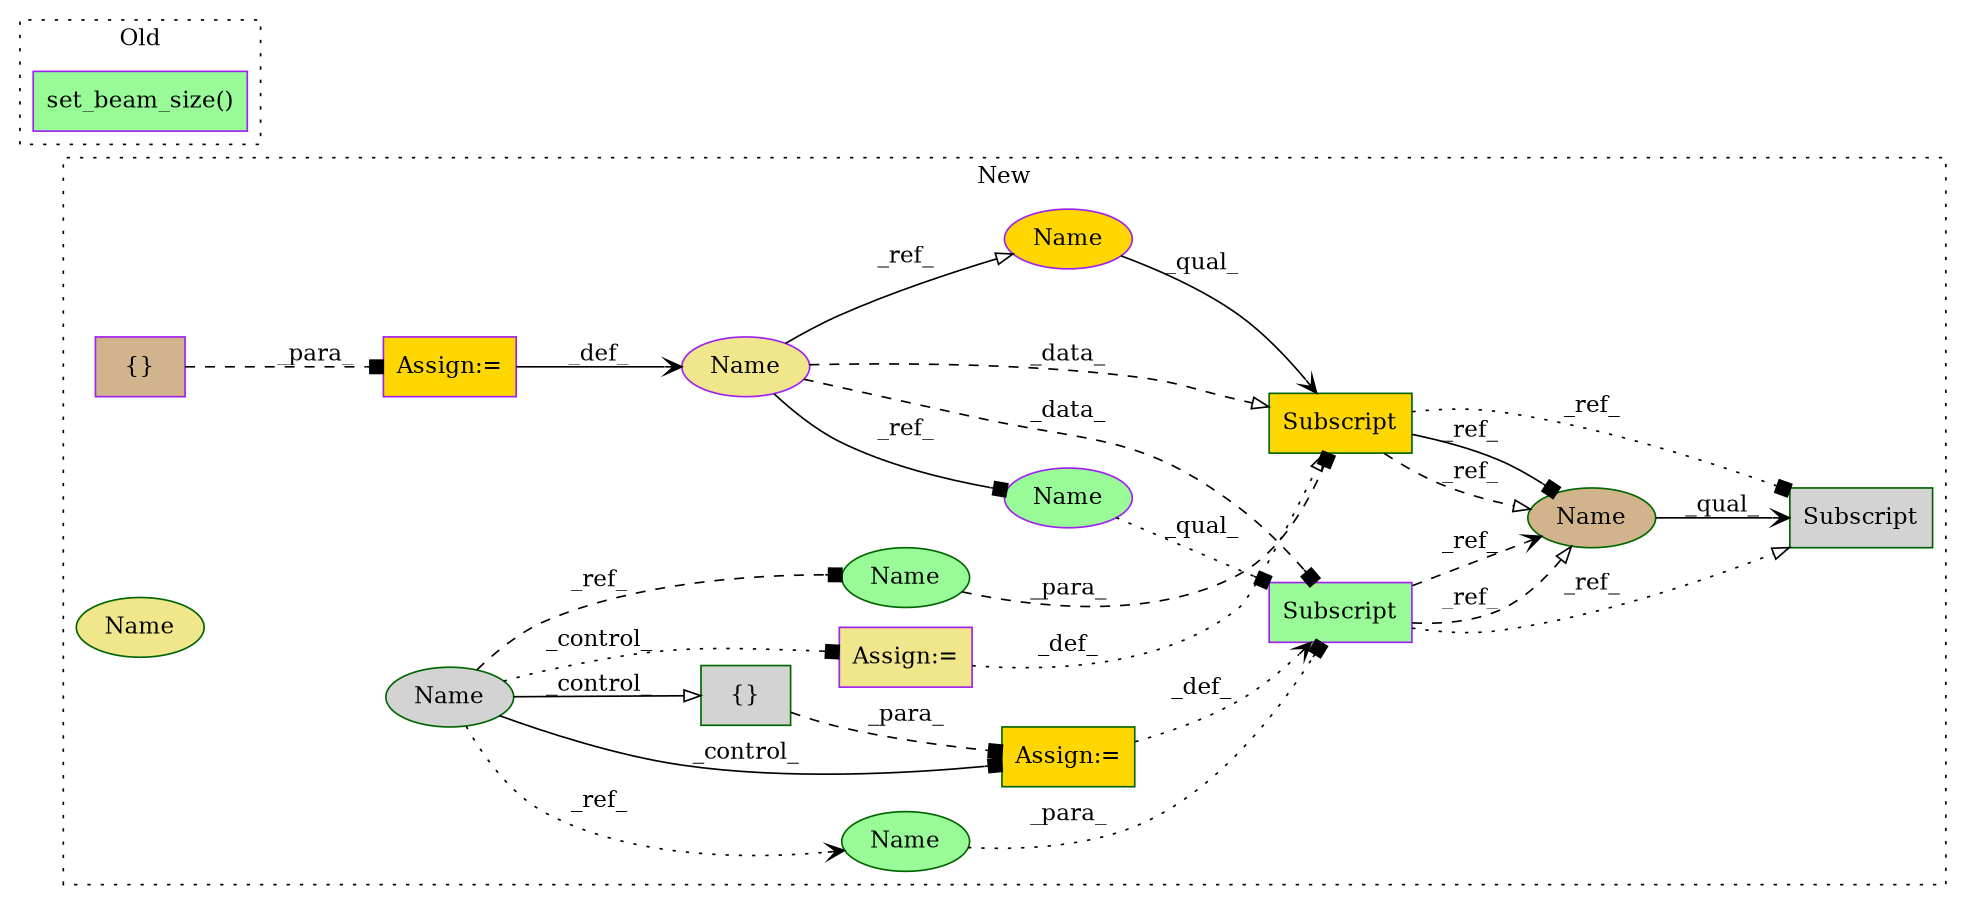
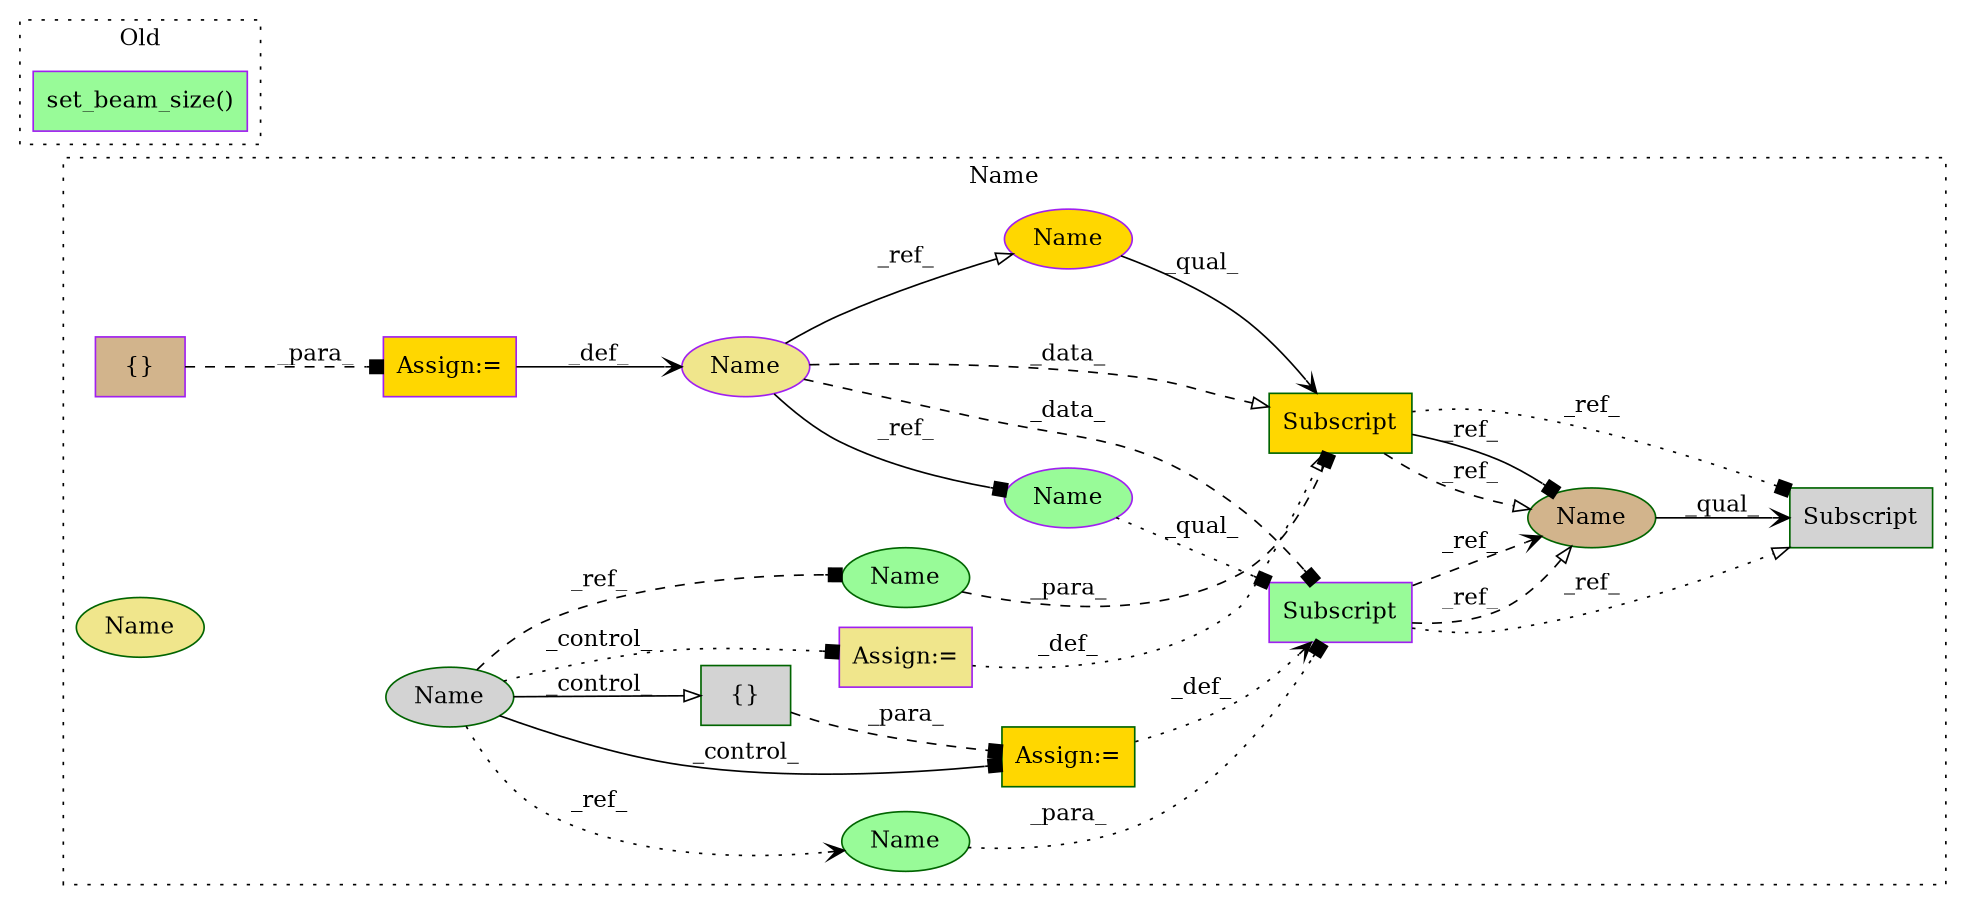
cluster "New": label "New" -> "Name"
